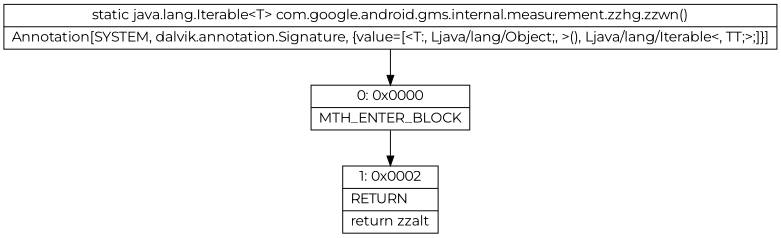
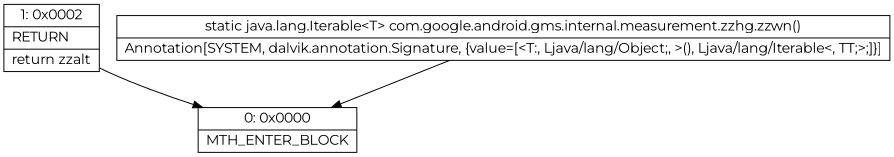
edge "0: 0x0000" -> "1: 0x0002": reversed
